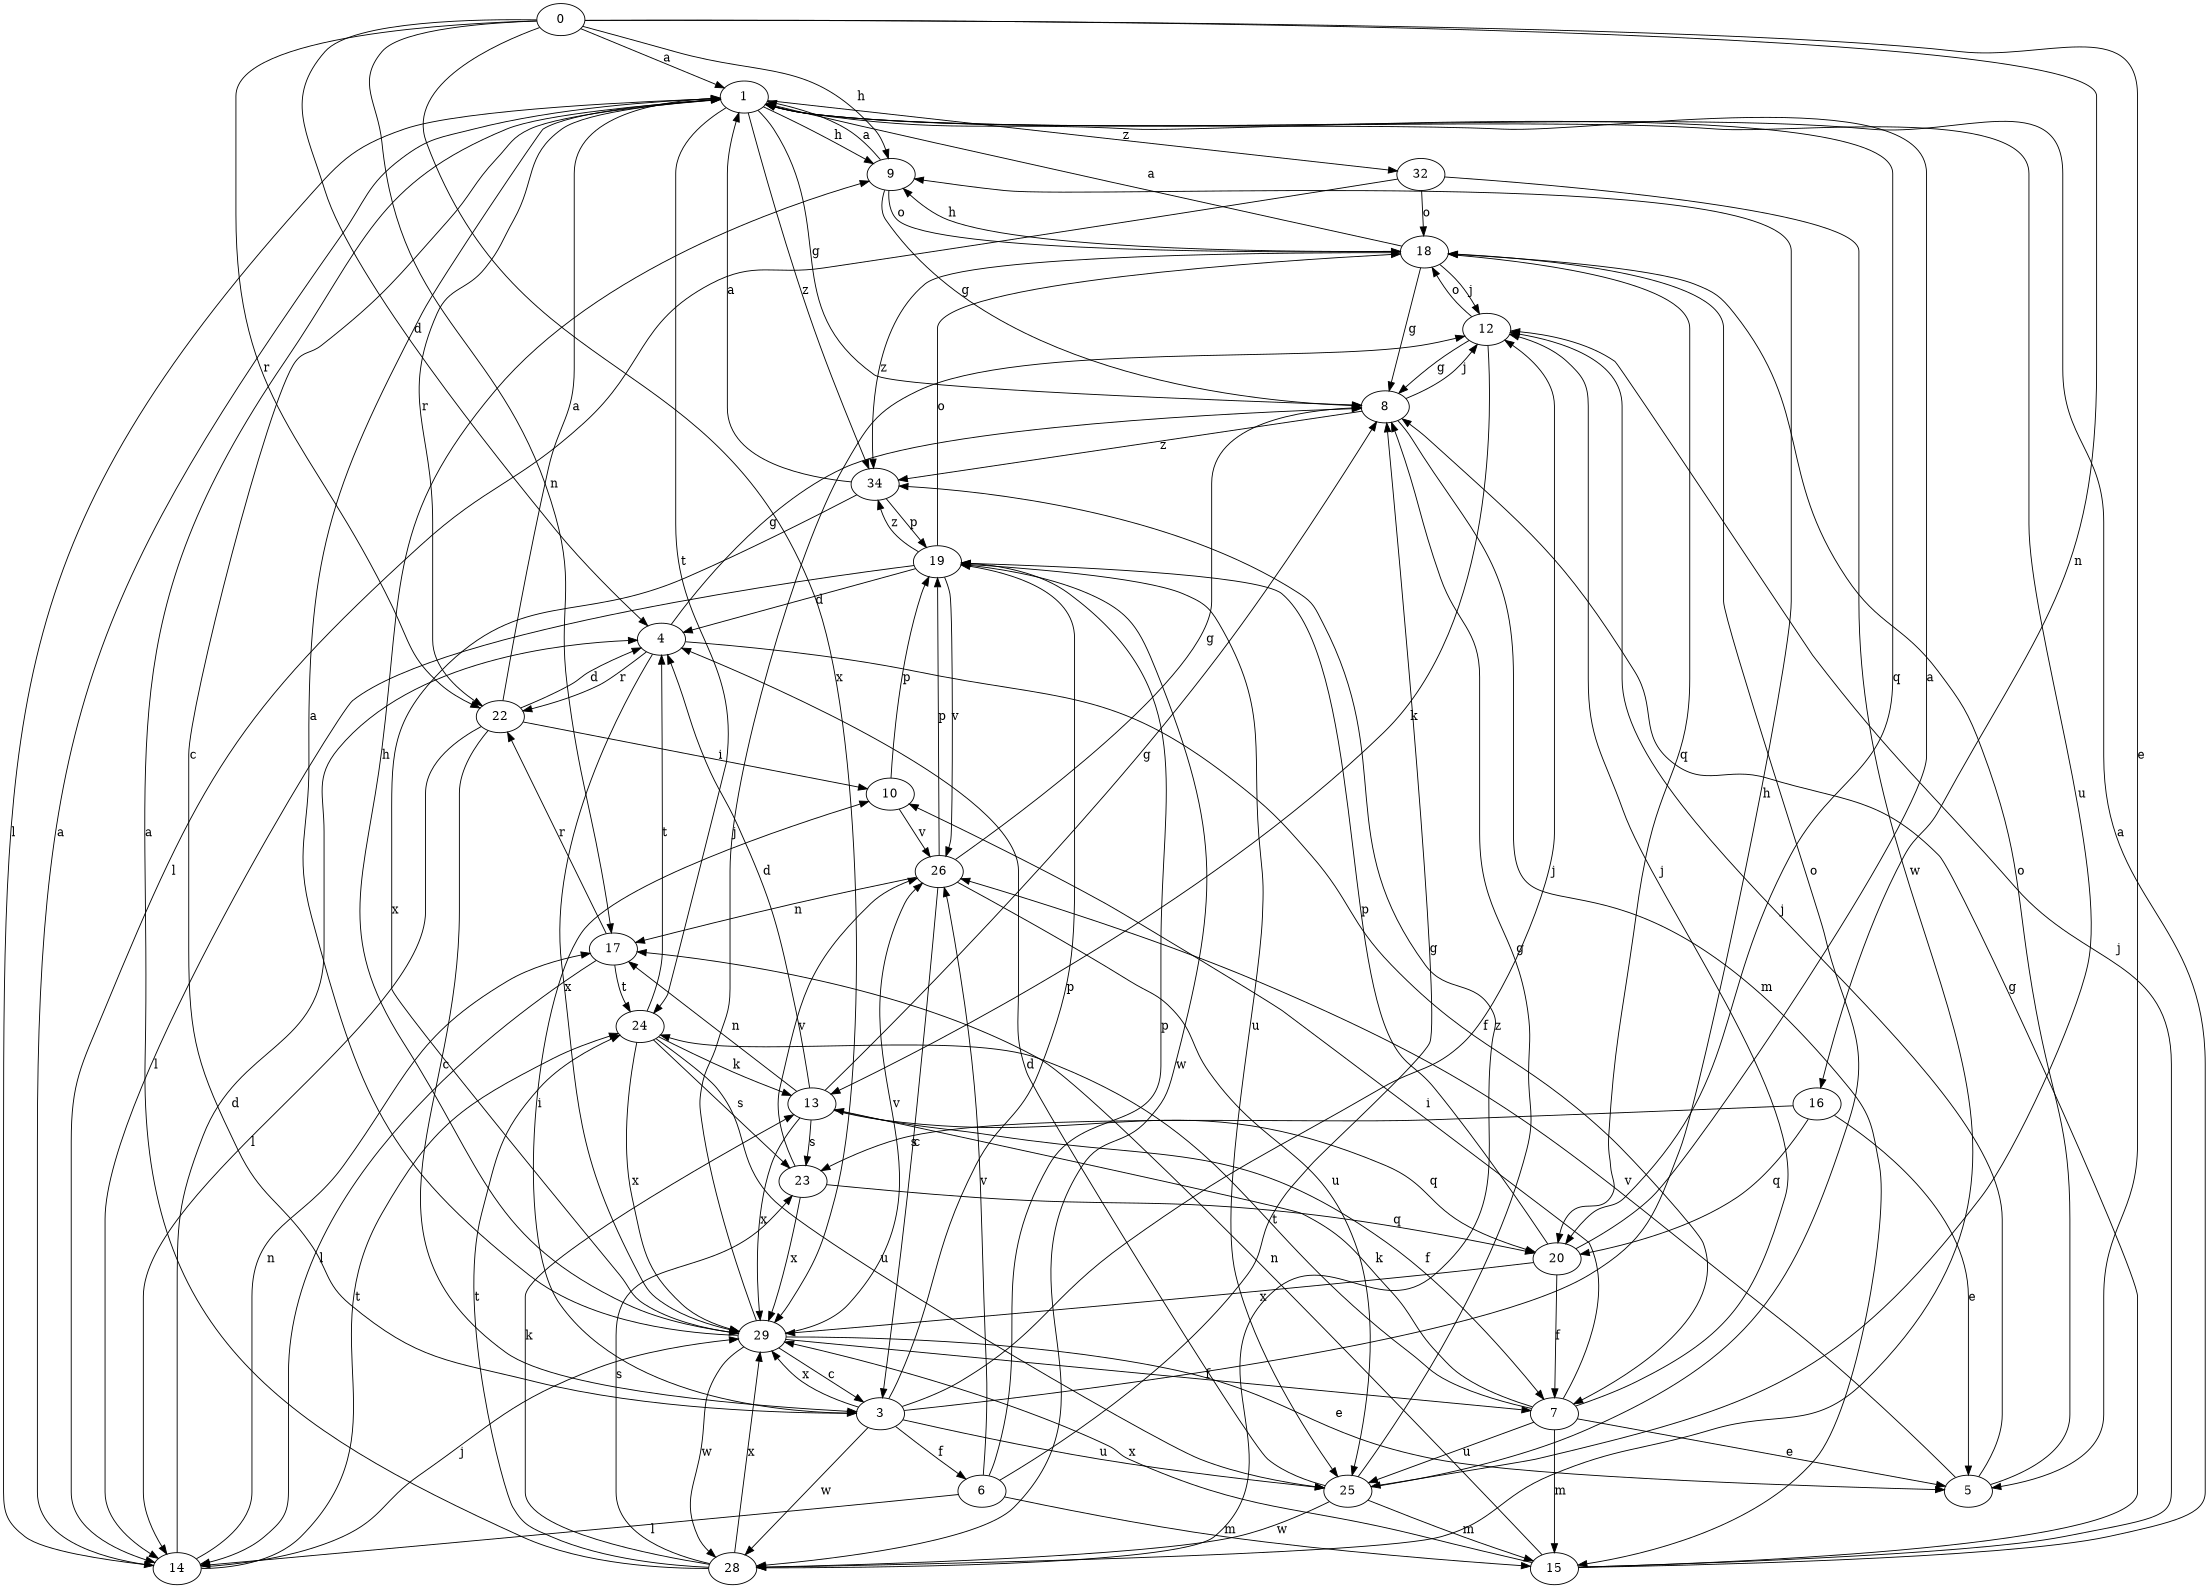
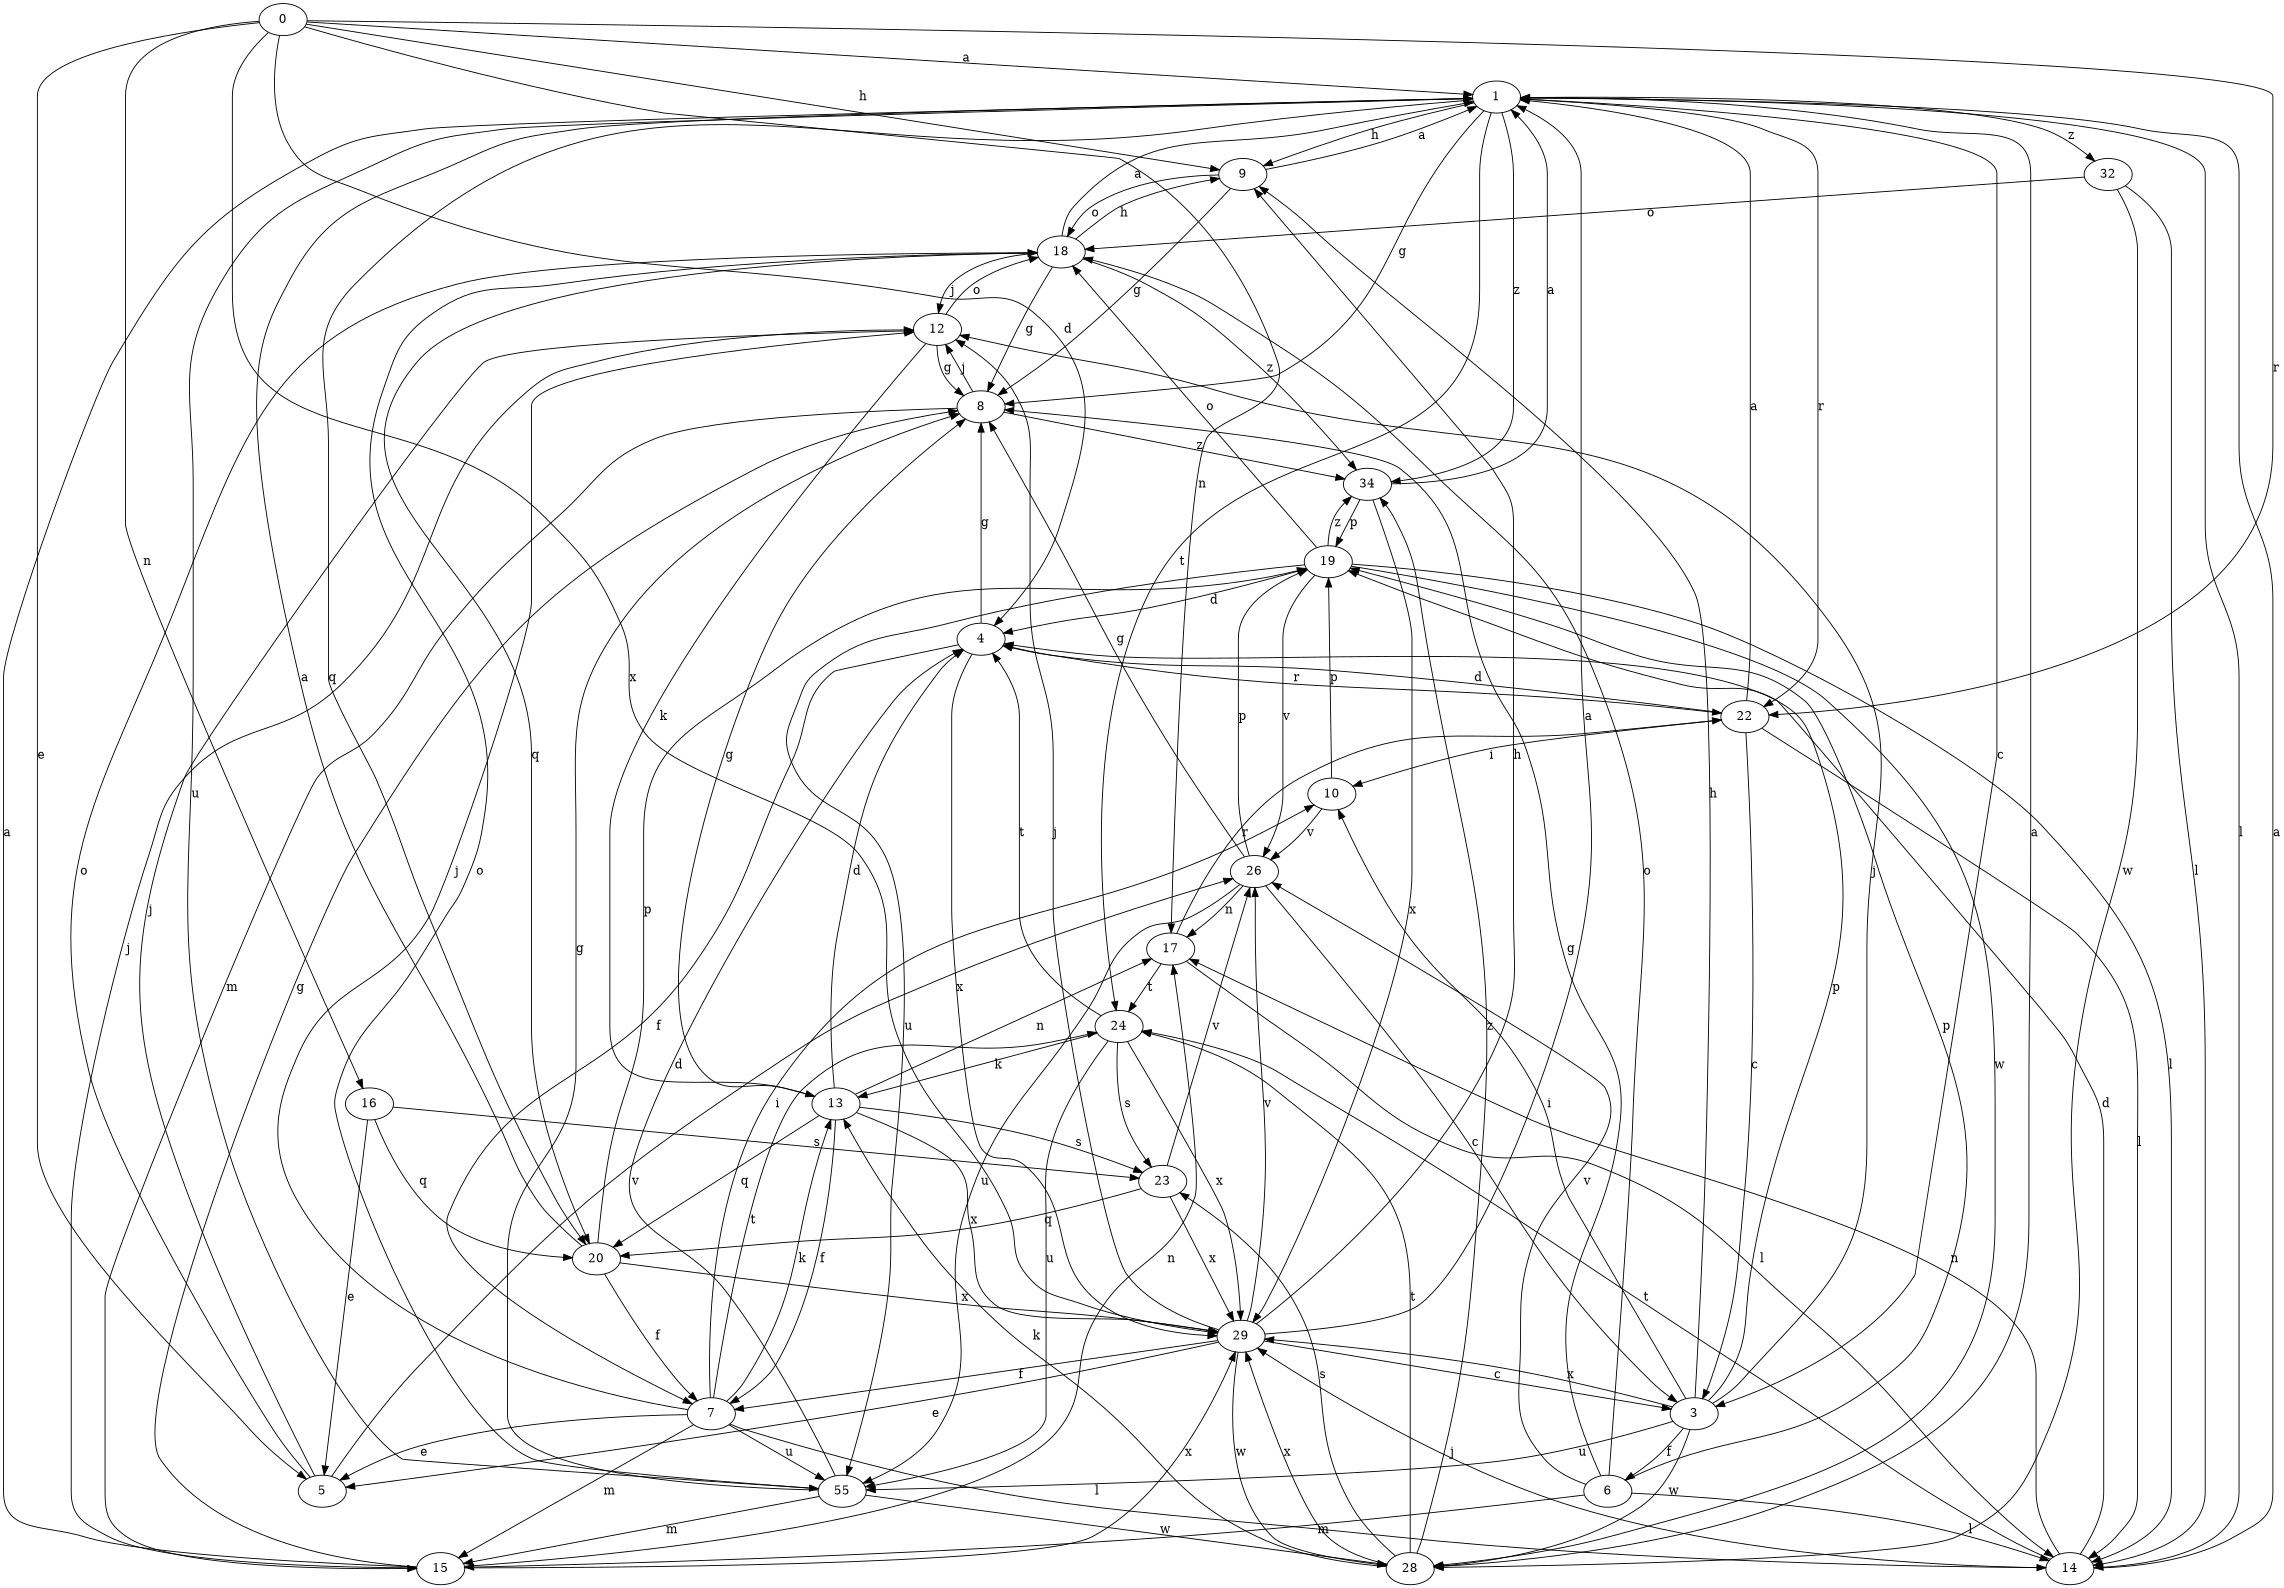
edge "6" -> "18": added, label "o"
node "25": label "25" -> "55"
edge "7" -> "14": added, label "l"
